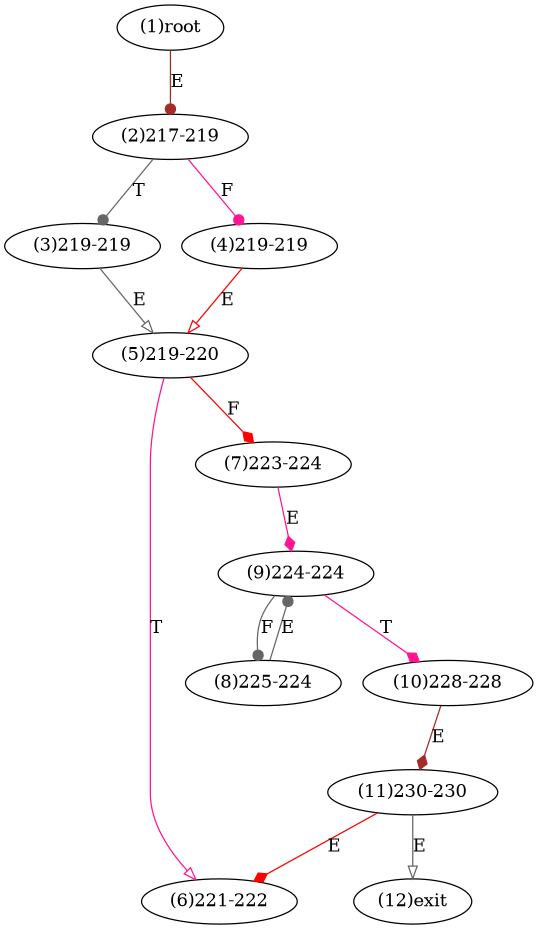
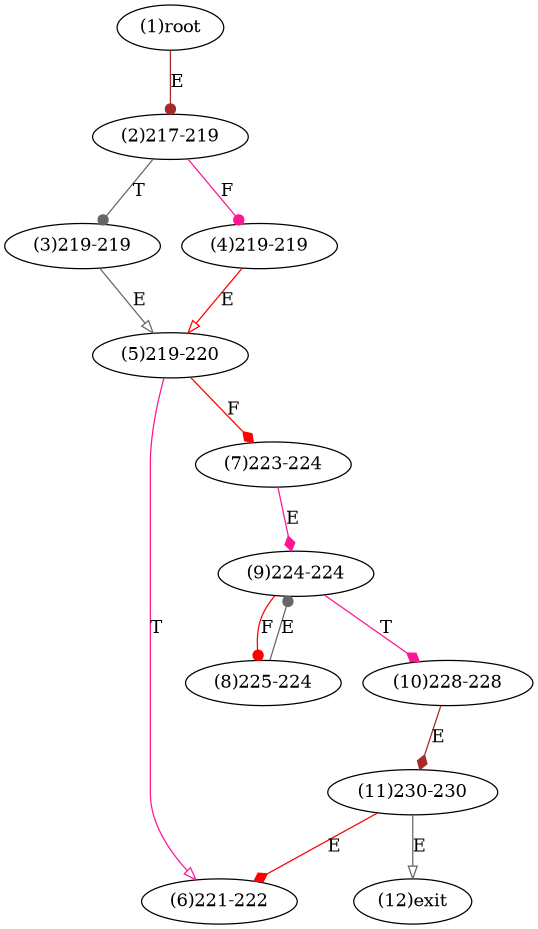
edge "(9)224-224" -> "(8)225-224": color gray40 -> red
